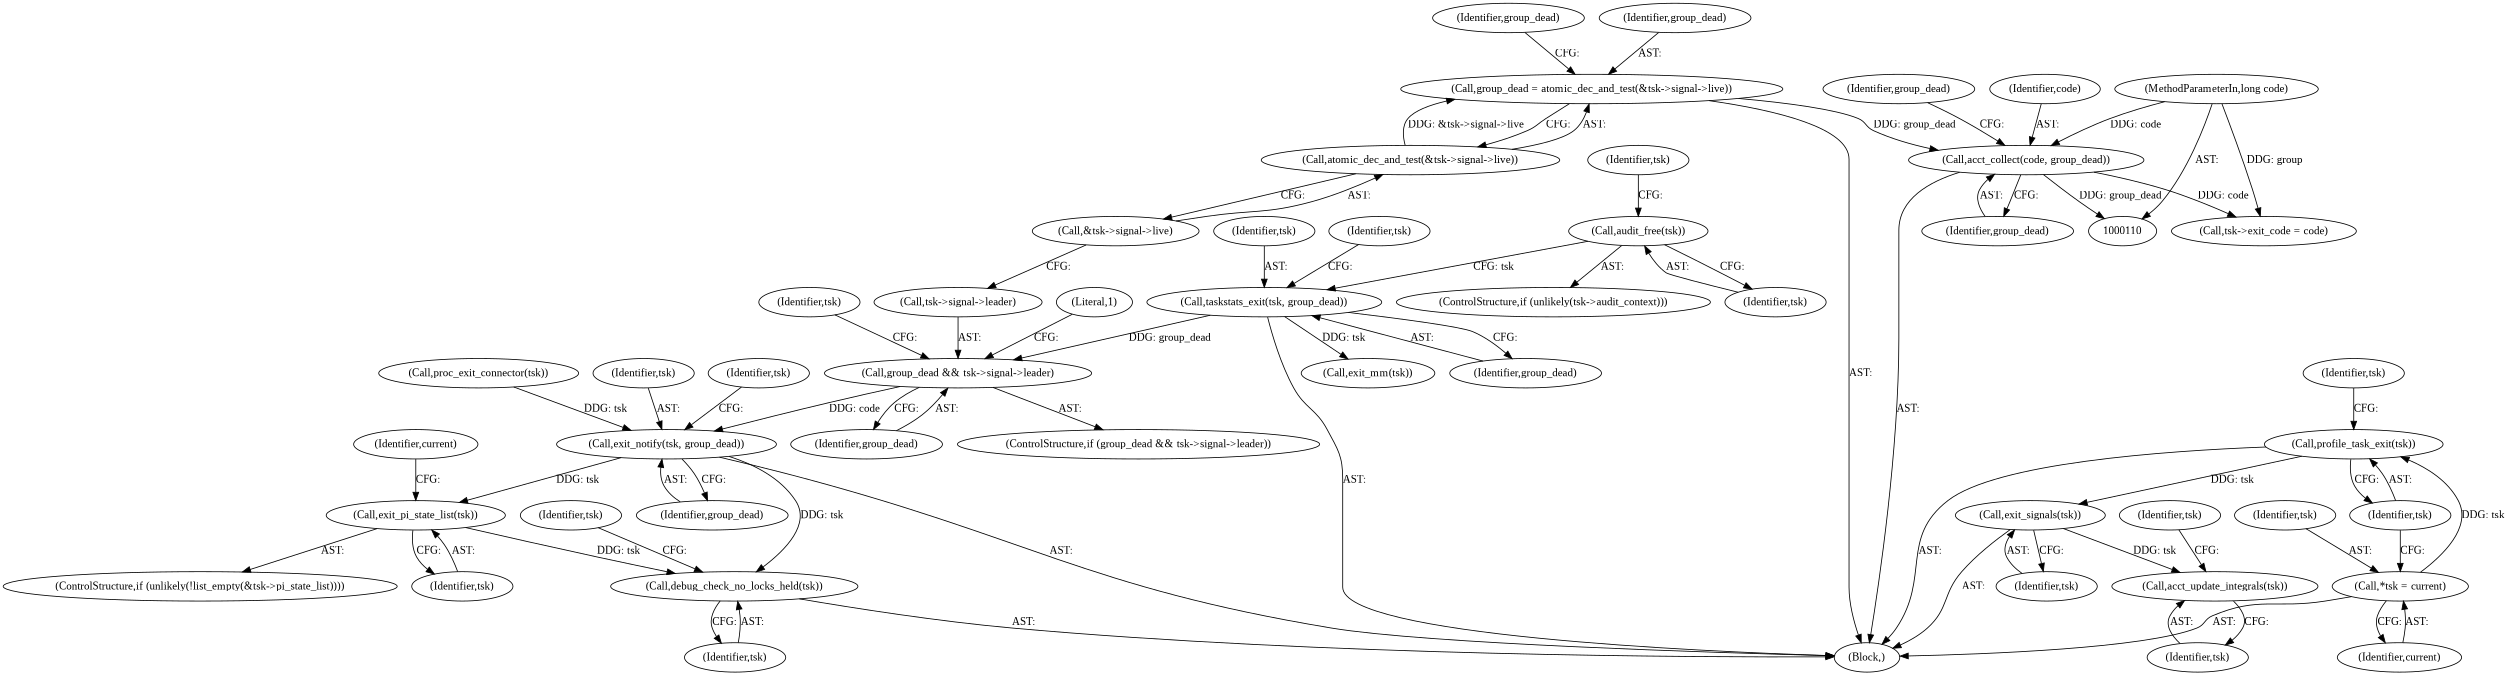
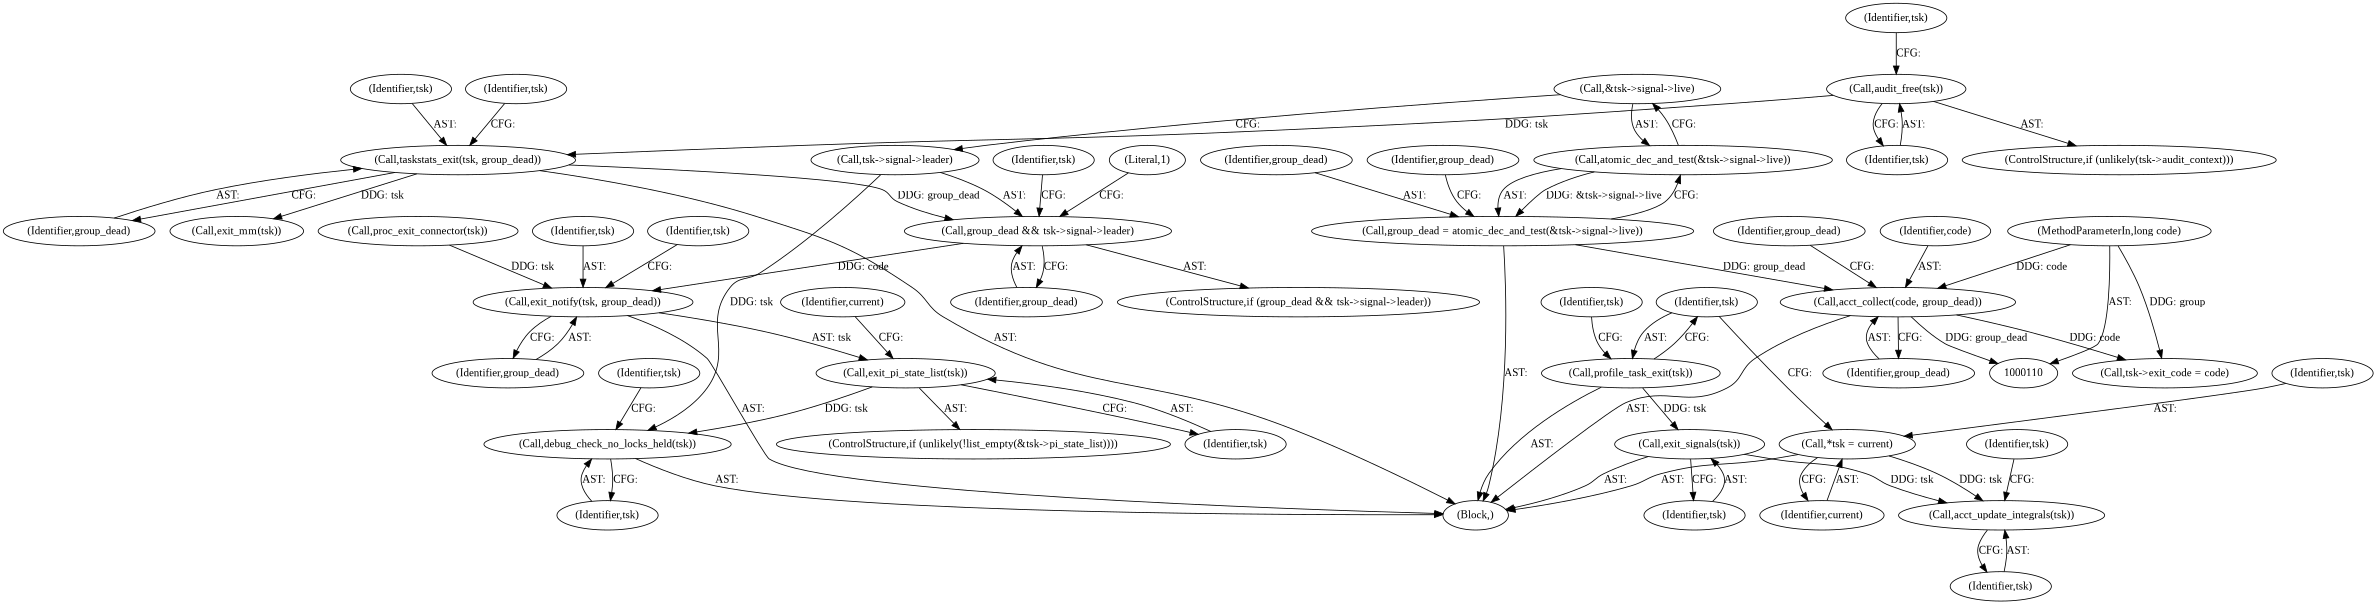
edge "(Call,audit_free(tsk))" -> "(Call,taskstats_exit(tsk, group_dead))": label "CFG: tsk" -> "DDG: tsk"
edge "(Call,exit_notify(tsk, group_dead))" -> "(Call,exit_pi_state_list(tsk))": label "DDG: tsk" -> "AST: tsk"
edge "(Call,exit_notify(tsk, group_dead))" -> "(Call,debug_check_no_locks_held(tsk))": now "(Call,tsk->signal->leader)" -> "(Call,debug_check_no_locks_held(tsk))"
edge "(Call,*tsk = current)" -> "(Call,profile_task_exit(tsk))": now "(Call,*tsk = current)" -> "(Call,acct_update_integrals(tsk))"
